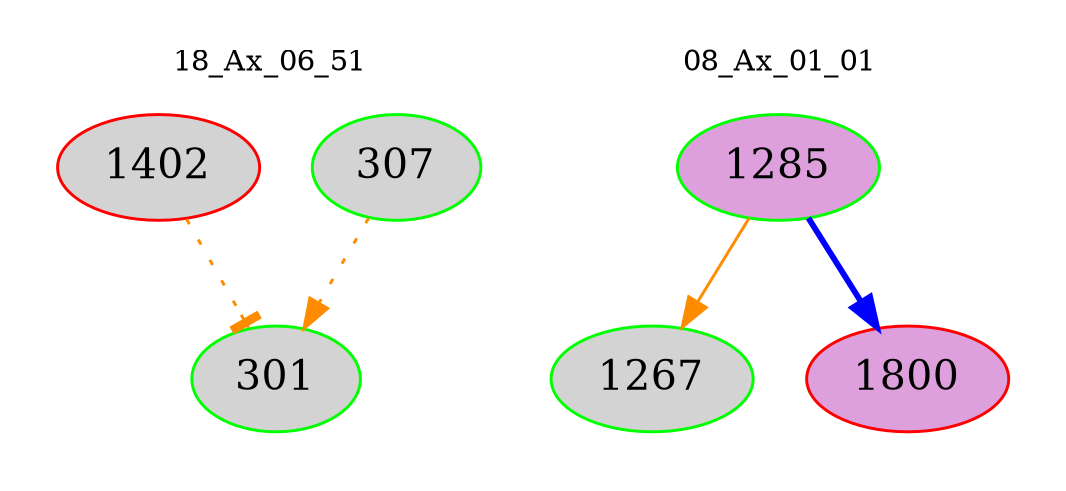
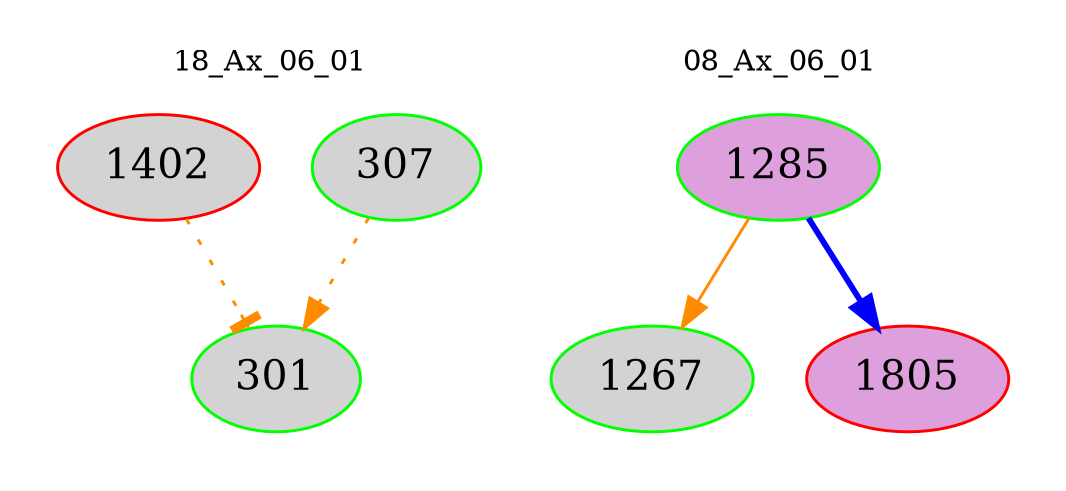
cluster "18_Ax_06_51": label "18_Ax_06_51" -> "18_Ax_06_01"
cluster "08_Ax_01_01": label "08_Ax_01_01" -> "08_Ax_06_01"
node "1800": label "1800" -> "1805"
